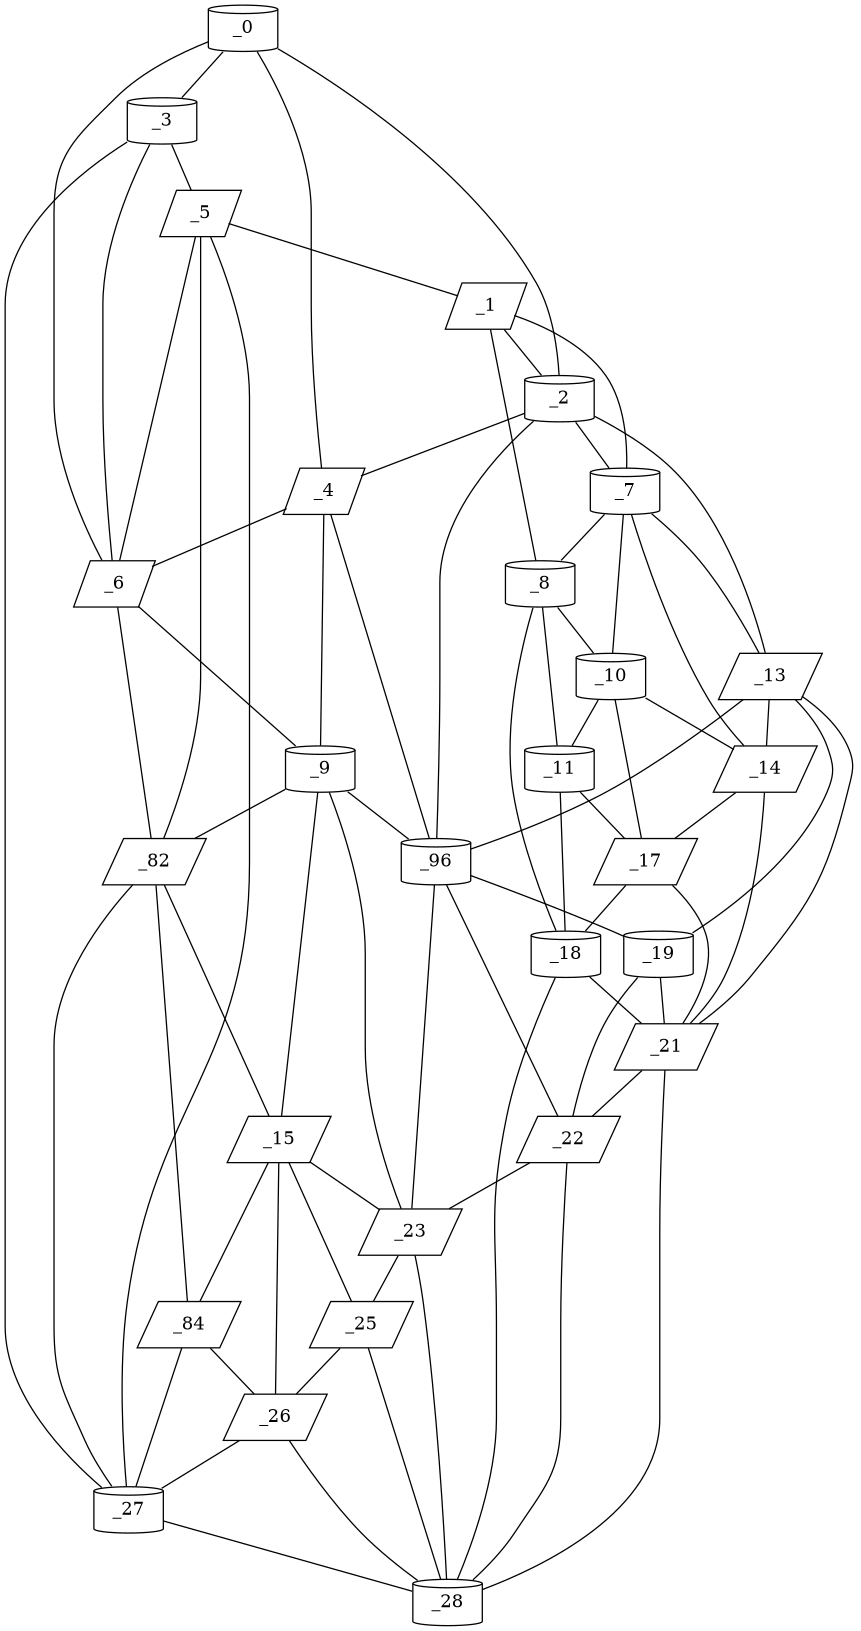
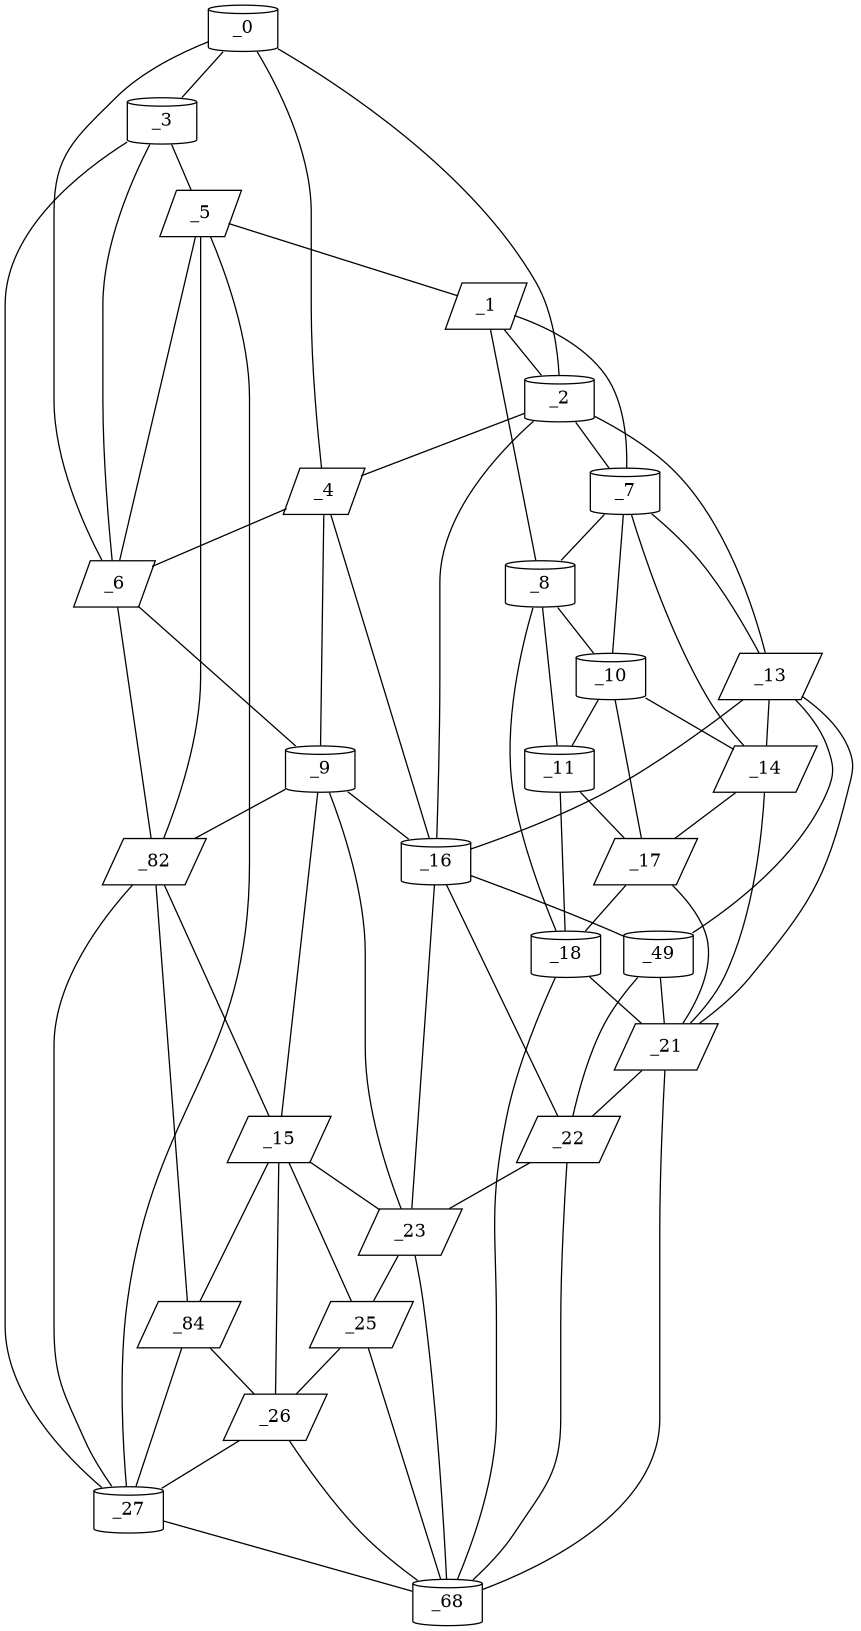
node "_96": label "_96" -> "_16"
node "_19": label "_19" -> "_49"
node "_28": label "_28" -> "_68"
